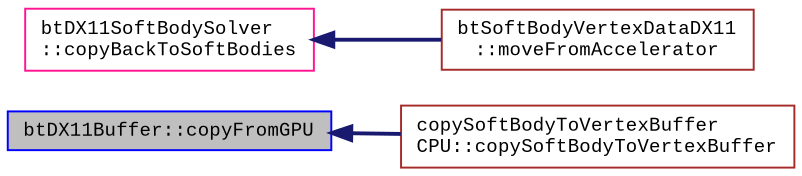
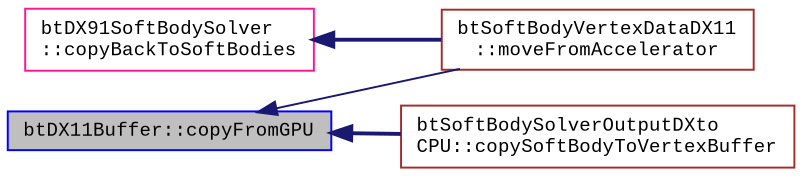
node "btDX11SoftBodySolver ::copyBackToSoftBodies": label "btDX11SoftBodySolver ::copyBackToSoftBodies" -> "btDX91SoftBodySolver ::copyBackToSoftBodies"
edge "btSoftBodyVertexDataDX11 ::moveFromAccelerator" -> "btDX11Buffer::copyFromGPU": added
node "copySoftBodyToVertexBuffer CPU::copySoftBodyToVertexBuffer": label "copySoftBodyToVertexBuffer CPU::copySoftBodyToVertexBuffer" -> "btSoftBodySolverOutputDXto CPU::copySoftBodyToVertexBuffer"
